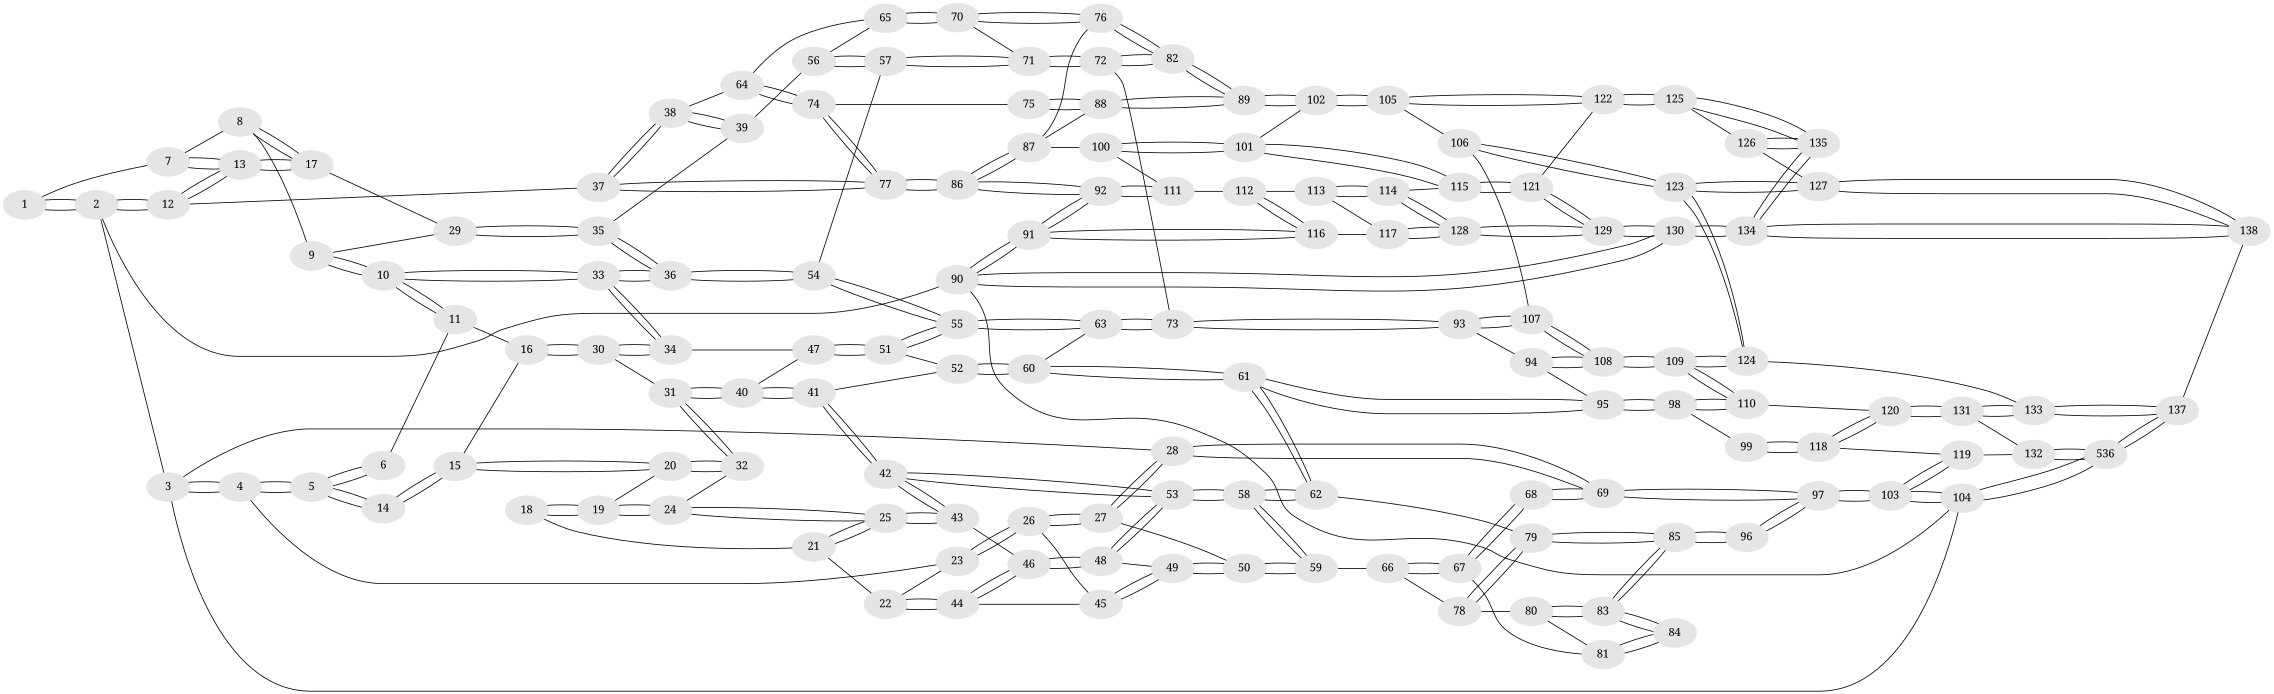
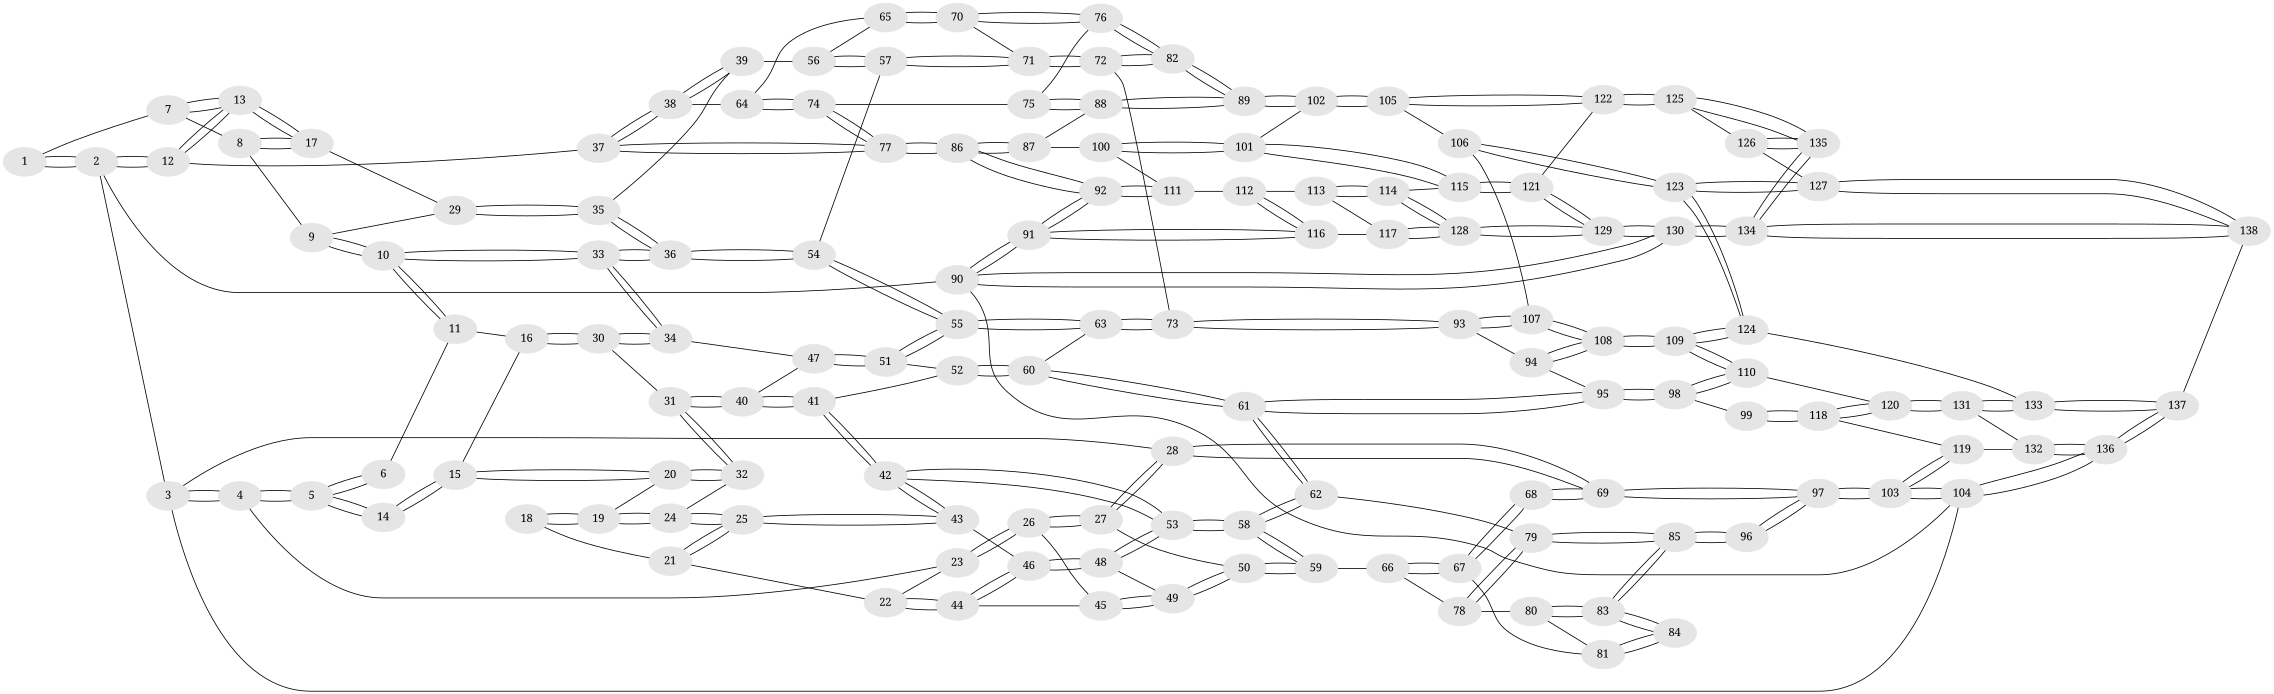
edge "76" -- "87": now "76" -- "75"
node "536": label "536" -> "136"
